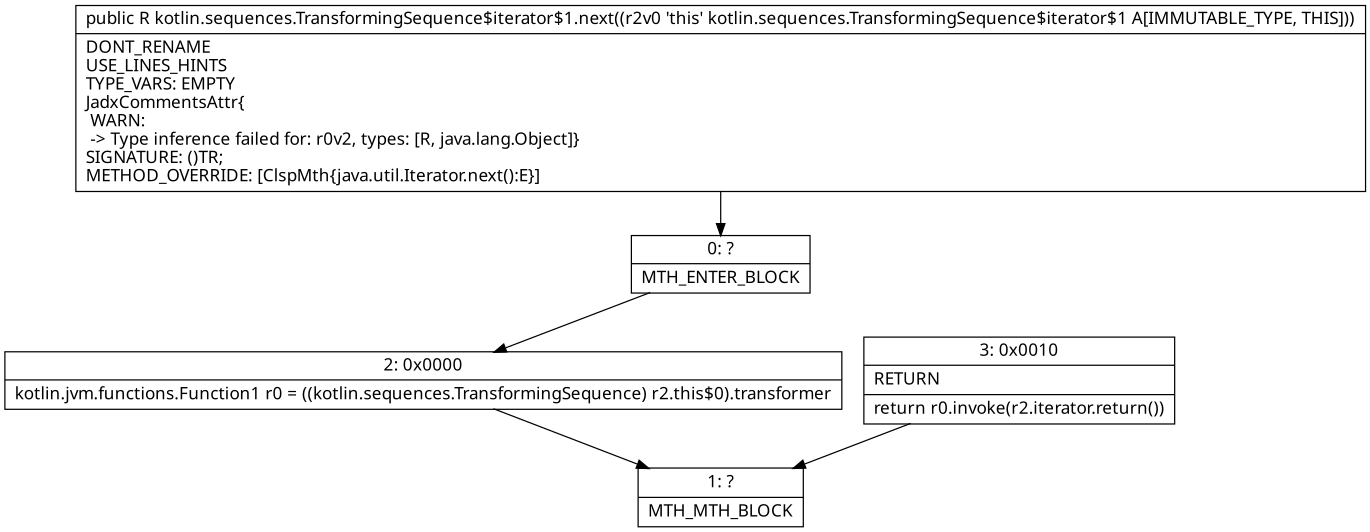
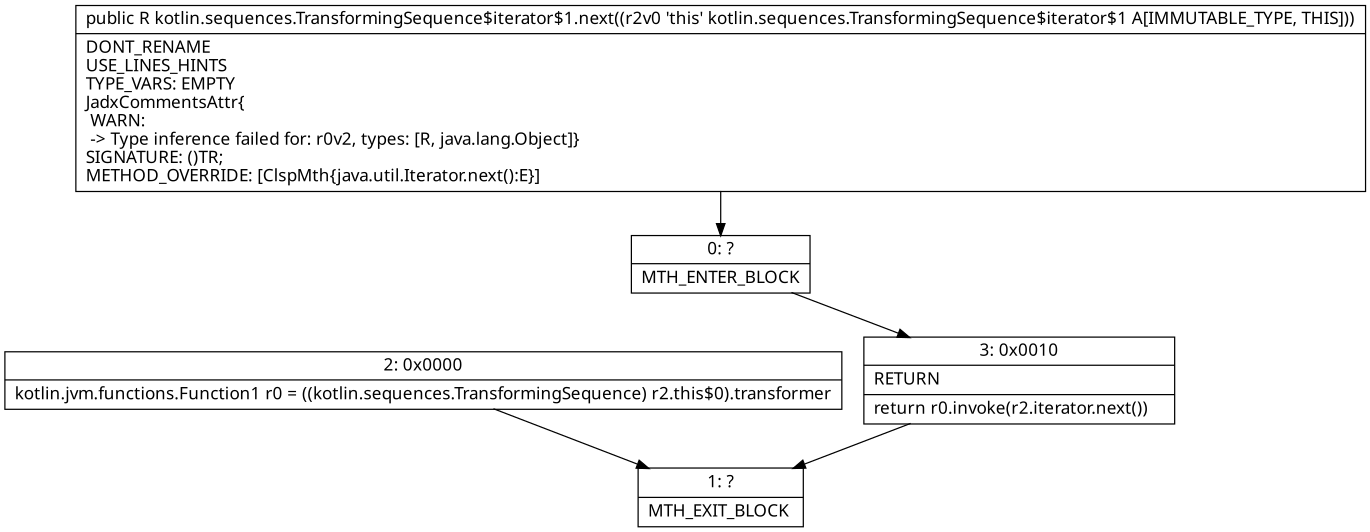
edge "0: ?" -> "2: 0x0000": now "0: ?" -> "3: 0x0010"
node "3: 0x0010": text "return r0.invoke(r2.iterator.return())" -> "return r0.invoke(r2.iterator.next())"
node "1: ?": text "MTH_MTH_BLOCK" -> "MTH_EXIT_BLOCK"
